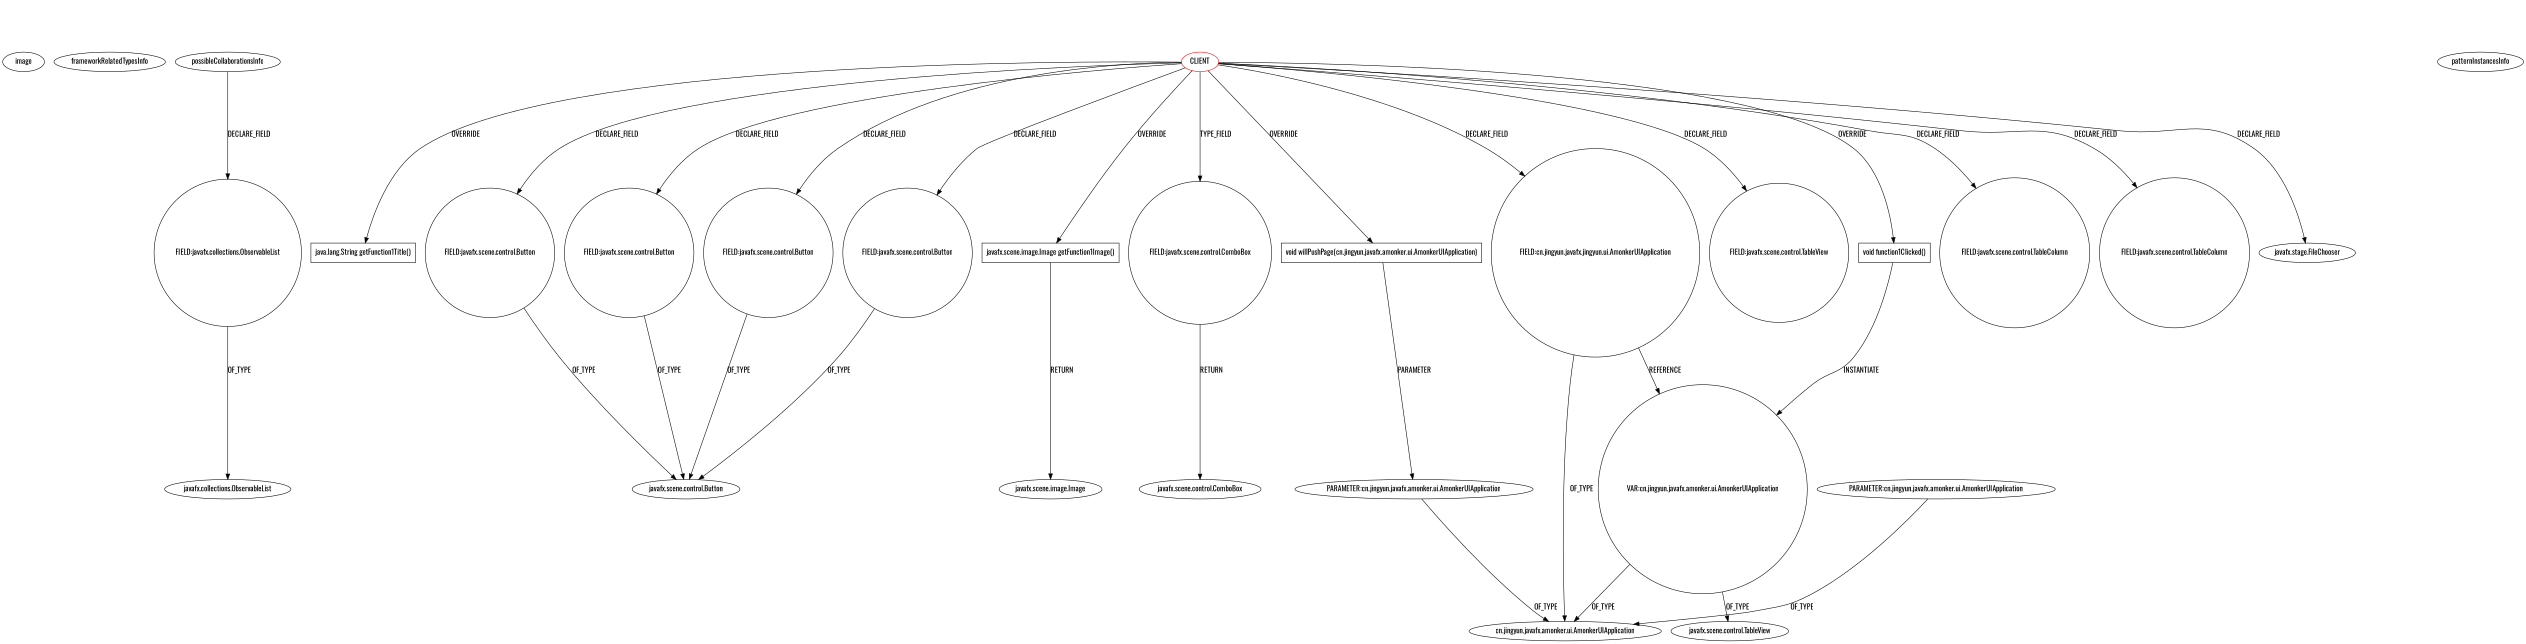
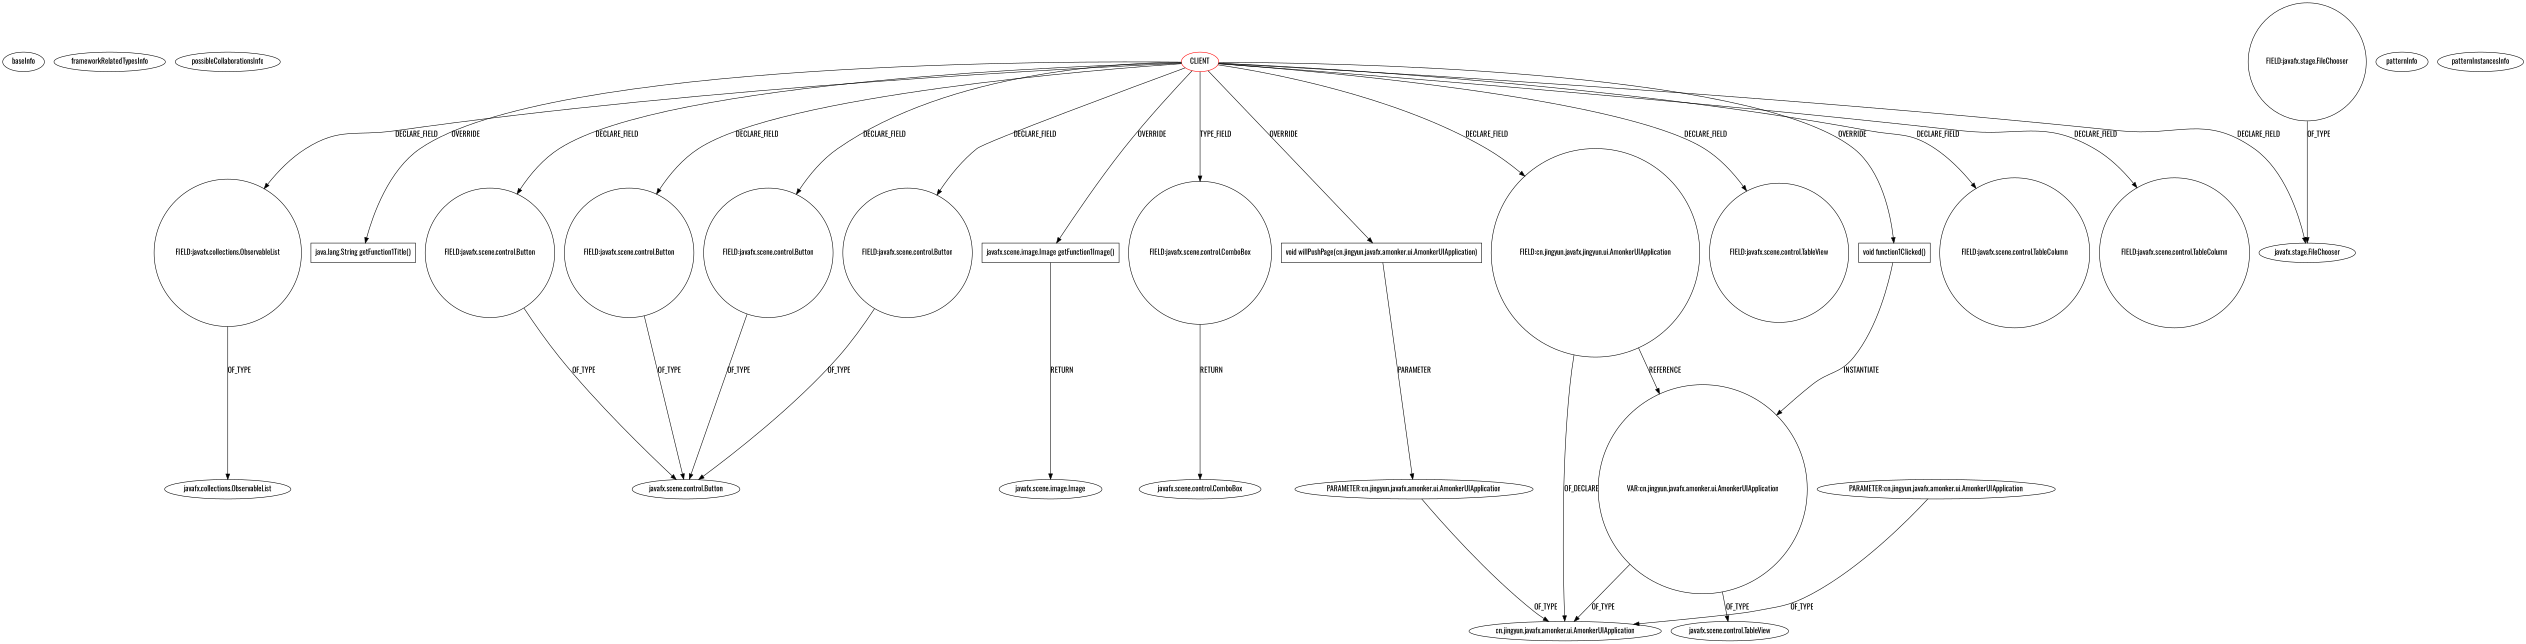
node "image": label "image" -> "baseInfo"
node "FIELD:javafx.stage.FileChooser": added
node "patternInfo": added
edge "possibleCollaborationsInfo" -> "FIELD:javafx.collections.ObservableList": now "CLIENT" -> "FIELD:javafx.collections.ObservableList"
edge "FIELD:cn.jingyun.javafx.jingyun.ui.AmonkerUIApplication" -> "cn.jingyun.javafx.amonker.ui.AmonkerUIApplication": label "OF_TYPE" -> "OF_DECLARE"
